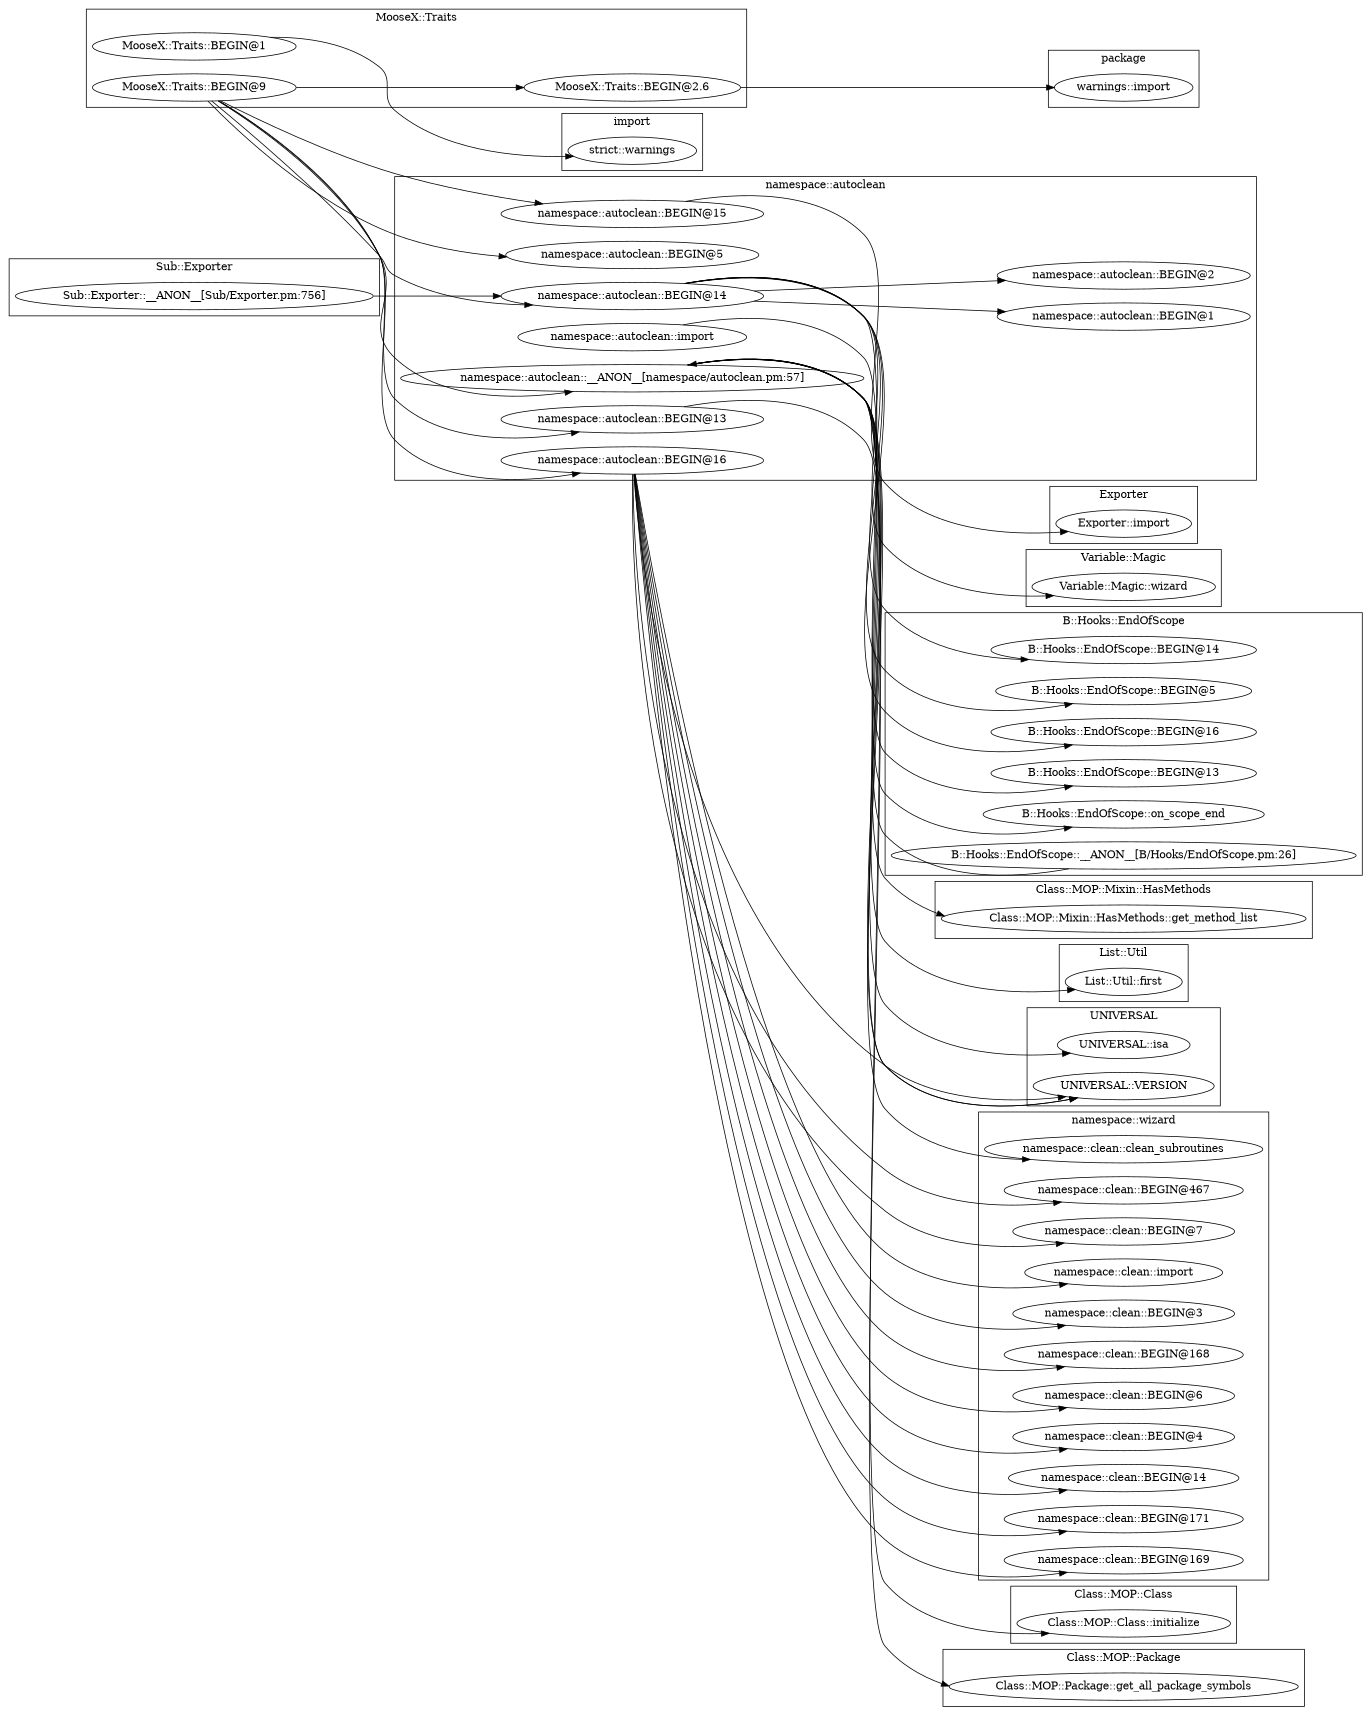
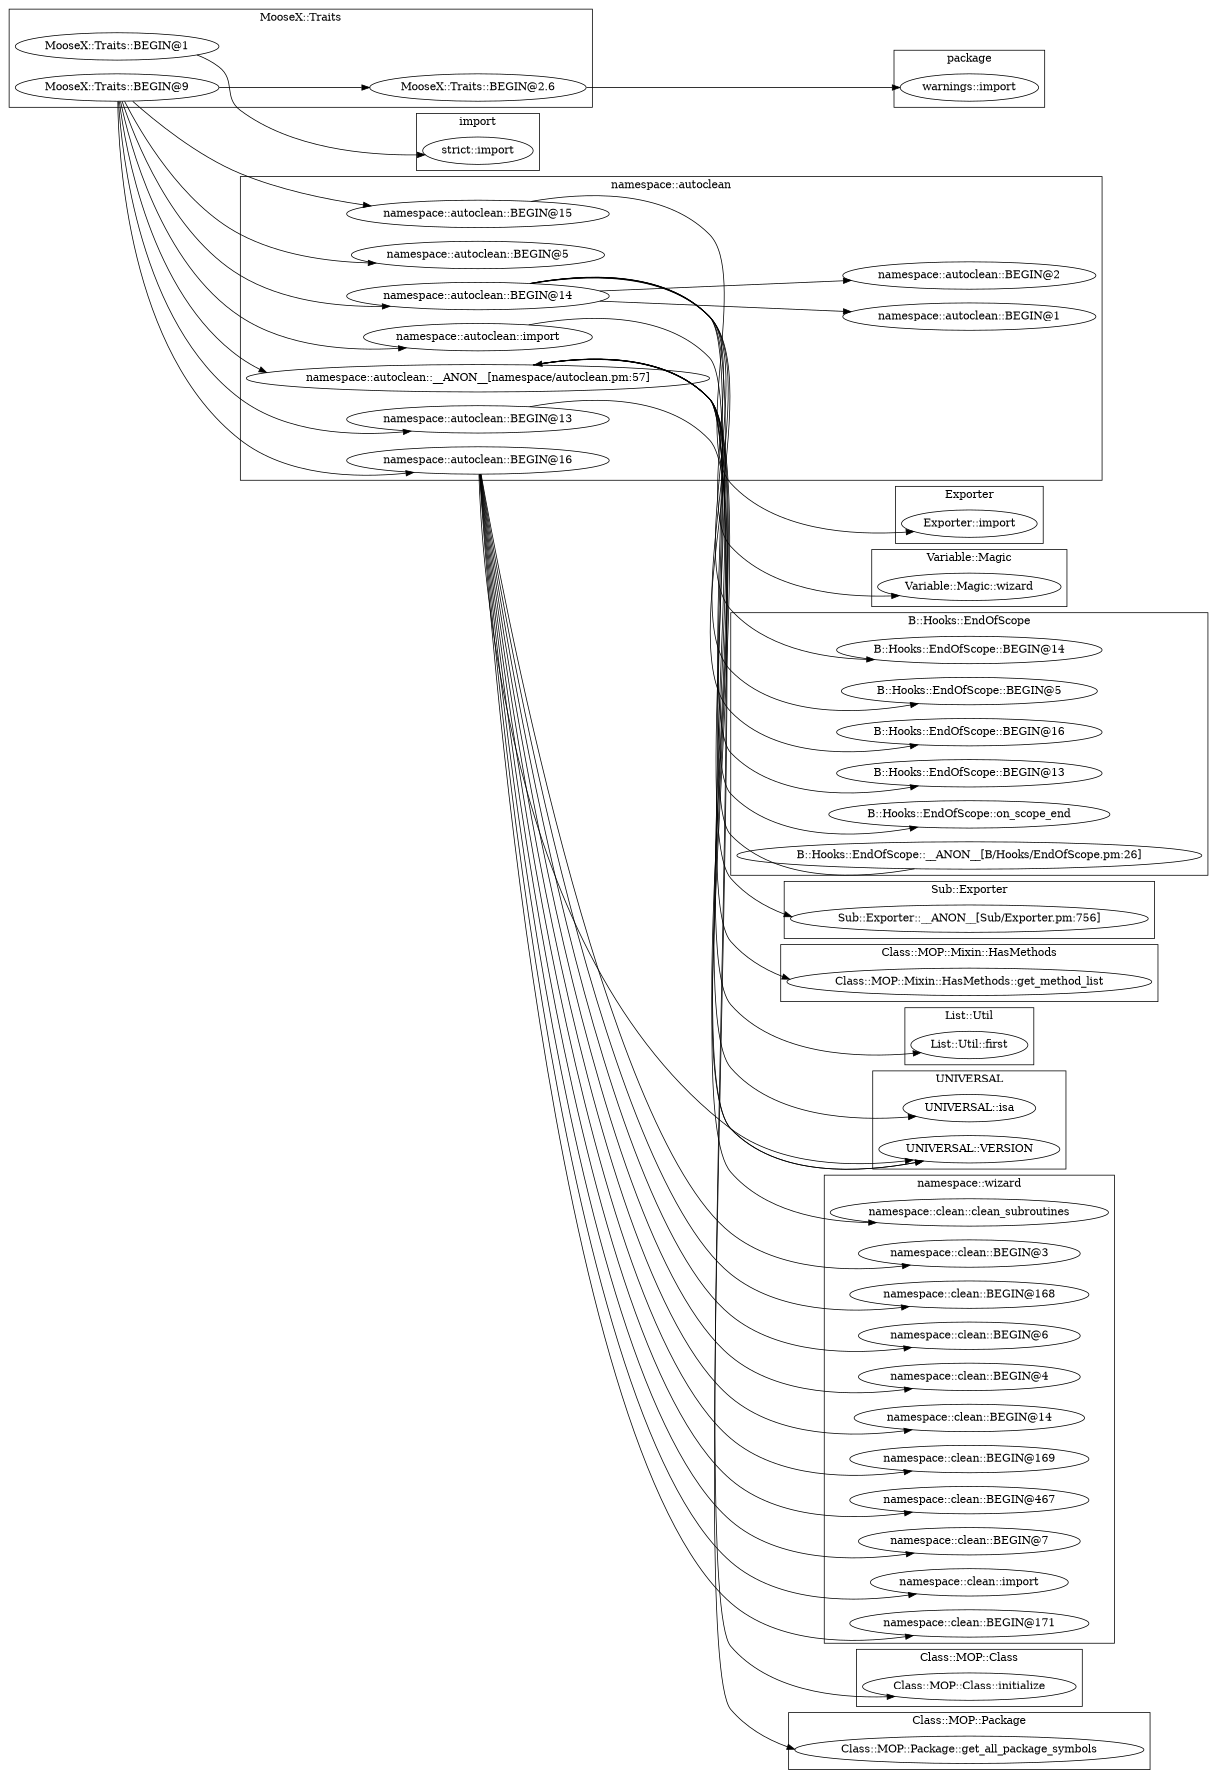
node "strict::warnings": label "strict::warnings" -> "strict::import"
edge "MooseX::Traits::BEGIN@9" -> "namespace::autoclean::import": added
edge "Sub::Exporter::__ANON__[Sub/Exporter.pm:756]" -> "namespace::autoclean::BEGIN@14": reversed
